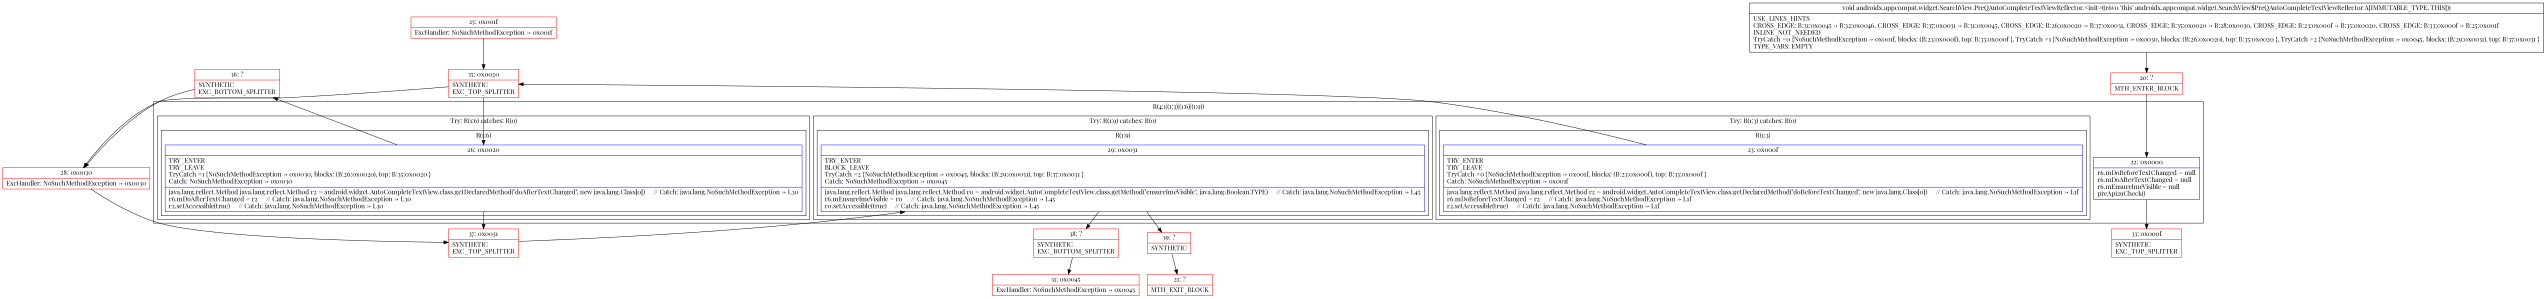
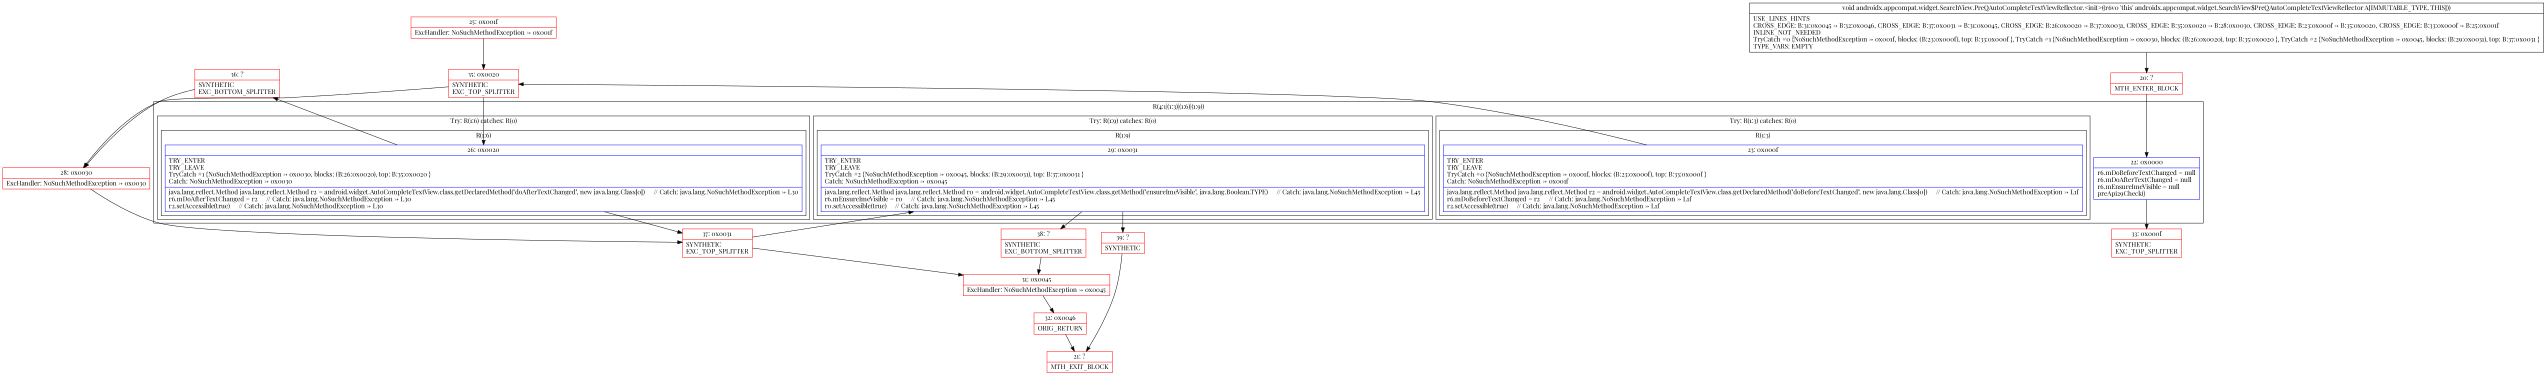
node "29: 0x0031": text "BLOCK_LEAVE" -> "TRY_LEAVE"
edge "37: 0x0031" -> "31: 0x0045": added
node "32: 0x0046": added
